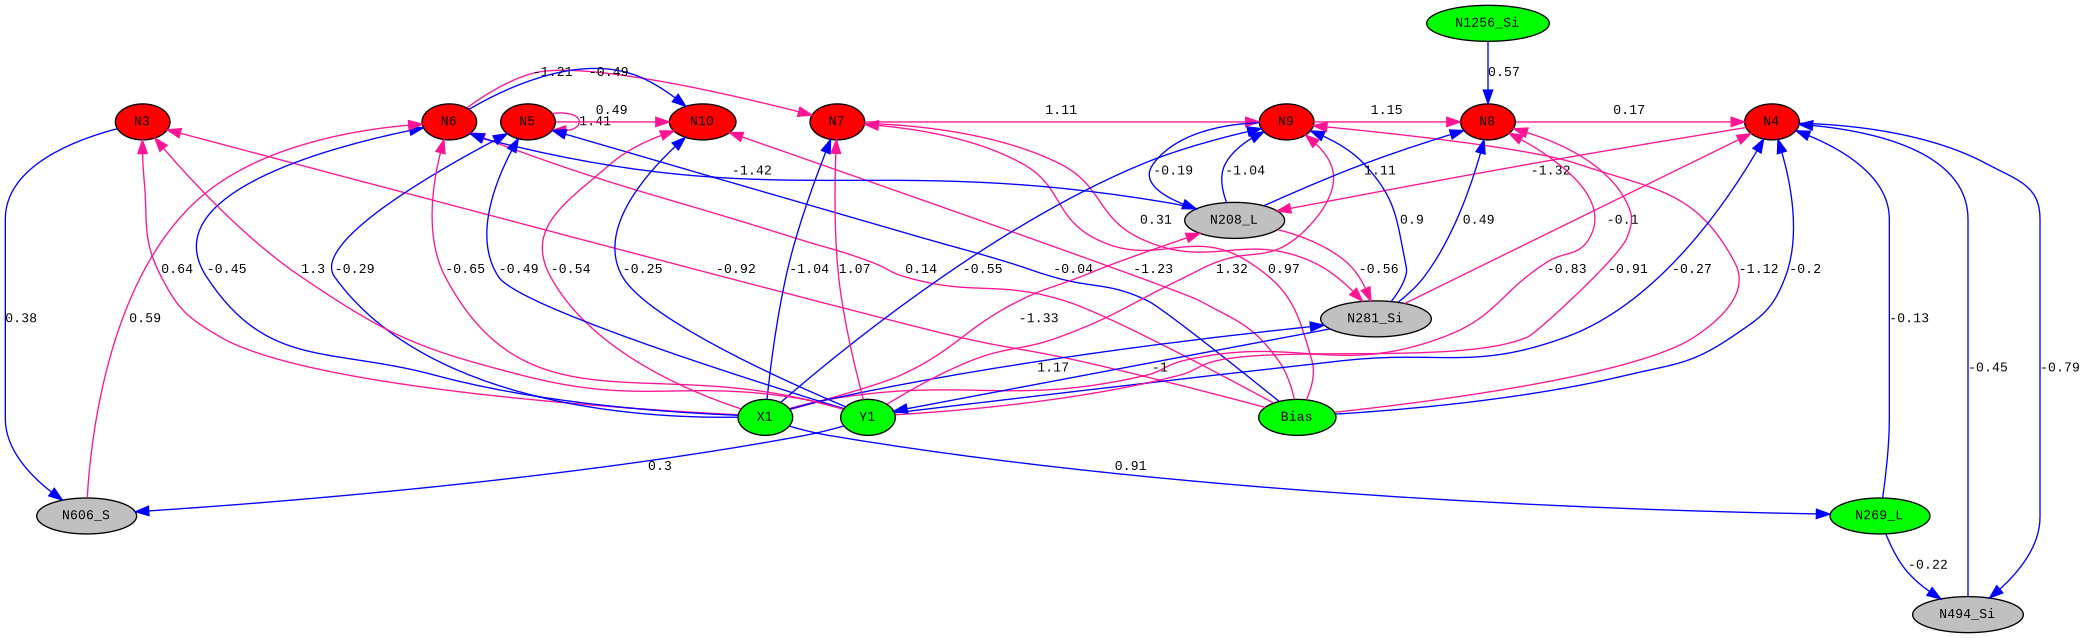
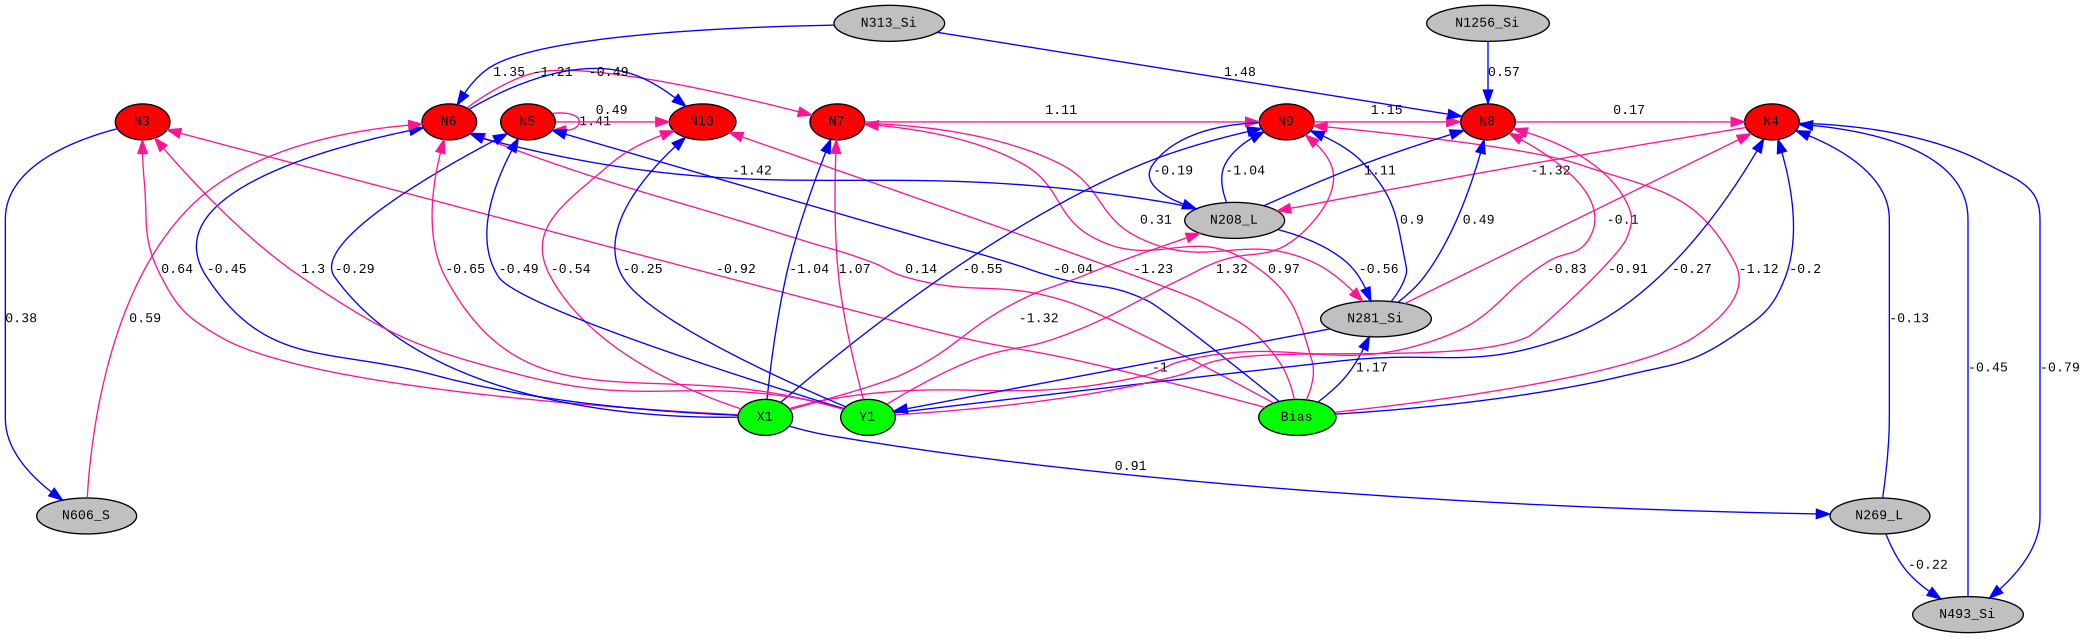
node "N313_Si": added
node "N1256_Si": fillcolor green -> gray
edge "N208_L" -> "N281_Si": color deeppink -> blue
edge "X1" -> "N208_L": label "-1.33" -> "-1.32"
edge "X1" -> "N281_Si": now "Bias" -> "N281_Si"
edge "Y1" -> "N606_S": removed, label "0.3"
node "N269_L": fillcolor green -> gray
node "N494_Si": label "N494_Si" -> "N493_Si"
